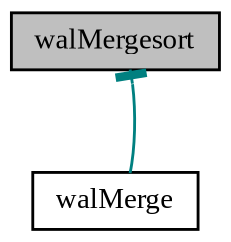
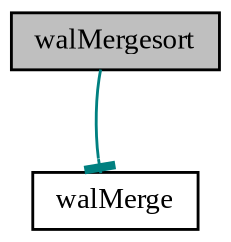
edge "walMerge" -> "walMergesort": reversed
